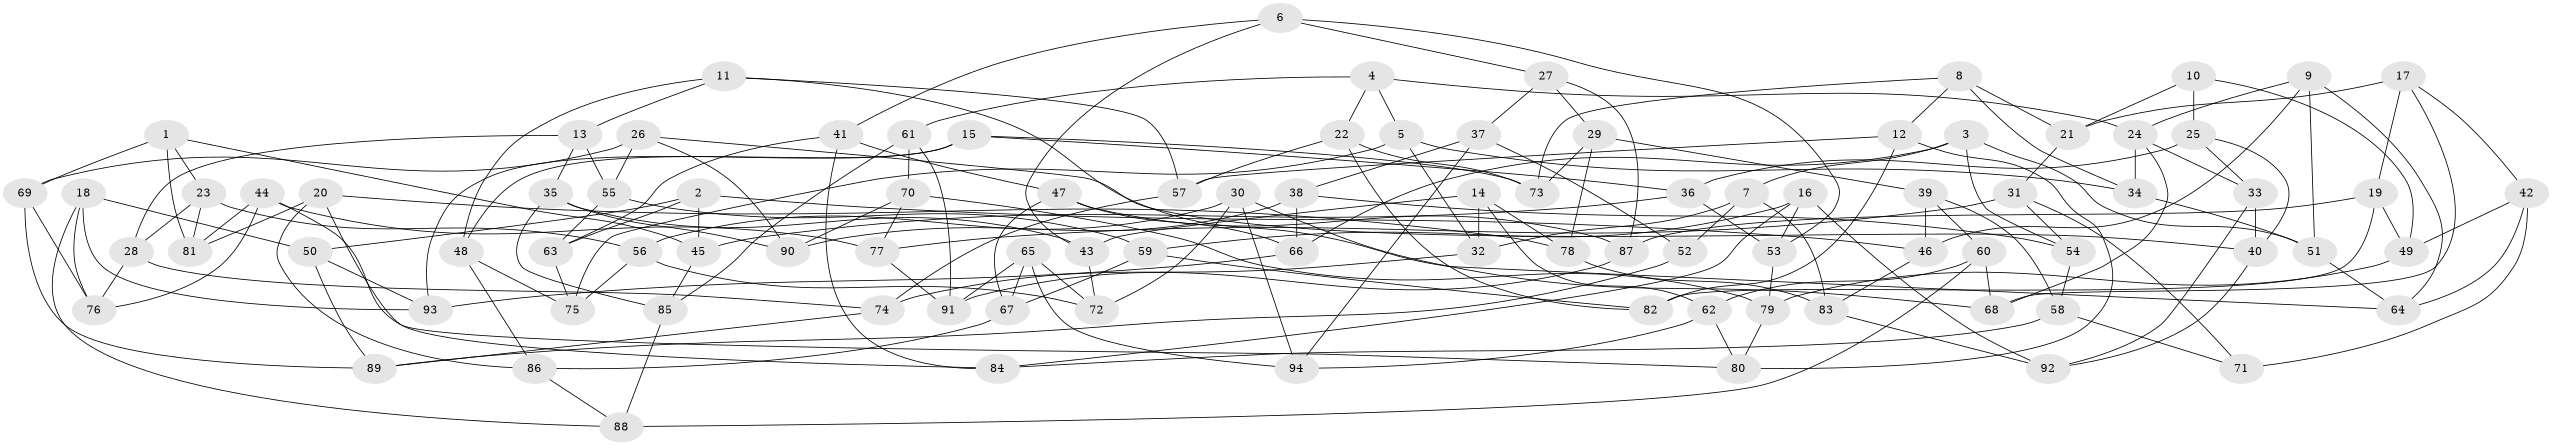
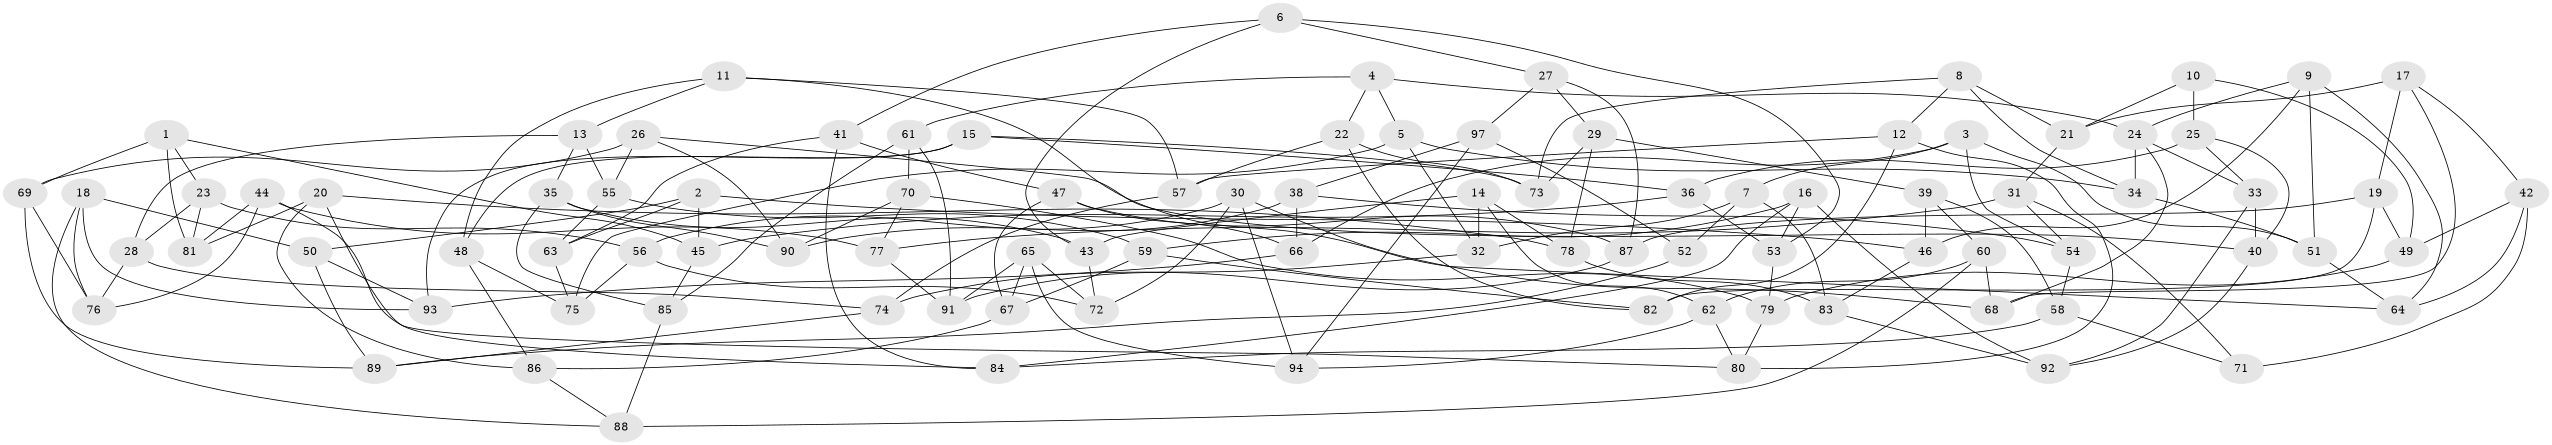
node "37": label "37" -> "97"
